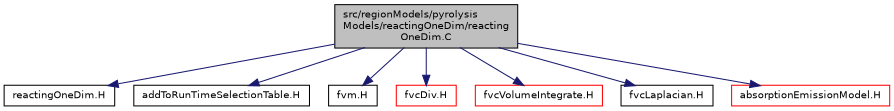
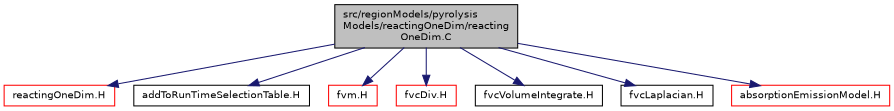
node "reactingOneDim.H": color black -> red
node "fvm.H": color black -> red
node "fvcVolumeIntegrate.H": color red -> black
